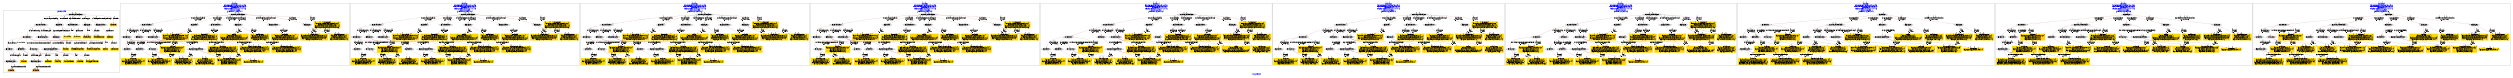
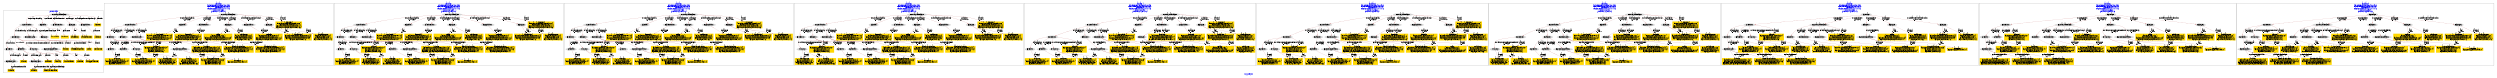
edge "E52_Time-Span3" -> "dateOfStartOfCreation": now "Death_URI" -> "dateOfStartOfCreation"
